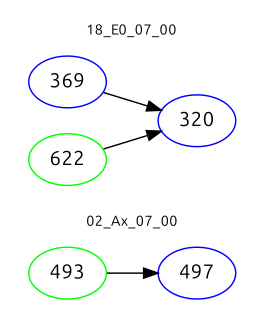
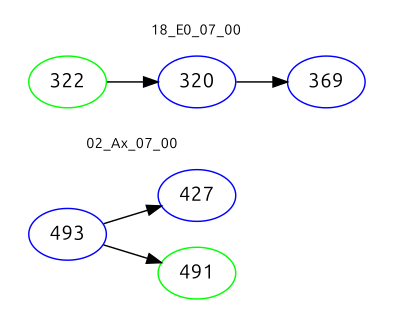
edge "369" -> "320": reversed
node "622": label "622" -> "322"
node "493": color green -> blue
node "497": label "497" -> "427"
node "491": added
